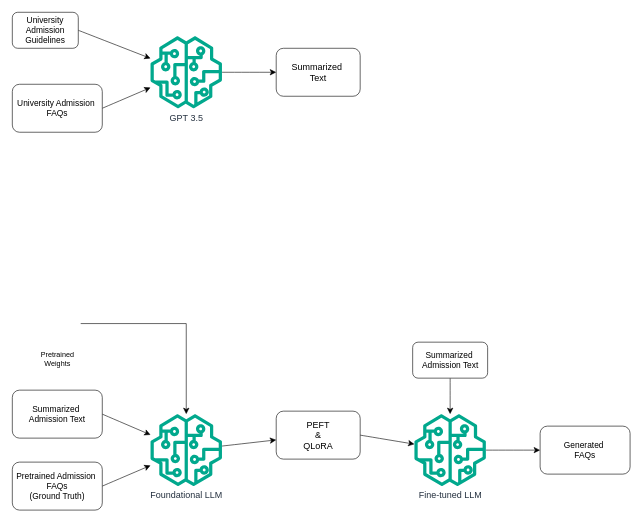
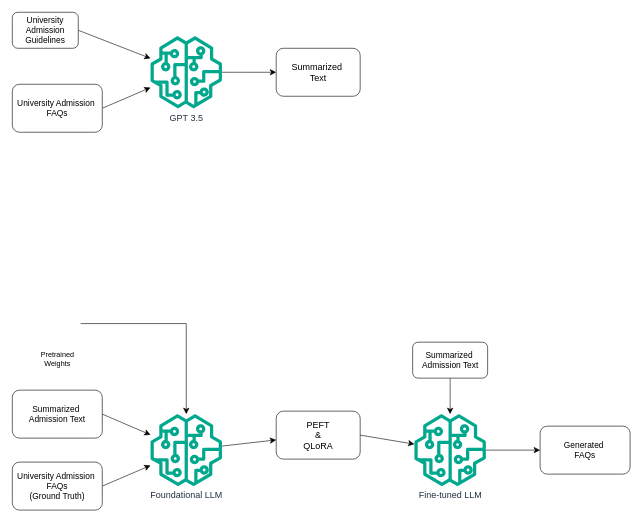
node "Pretrained Admission FAQs (Ground Truth)": label "Pretrained Admission FAQs (Ground Truth)" -> "University Admission FAQs (Ground Truth)"
